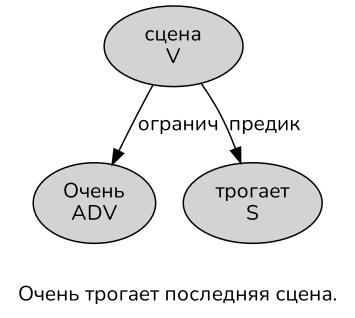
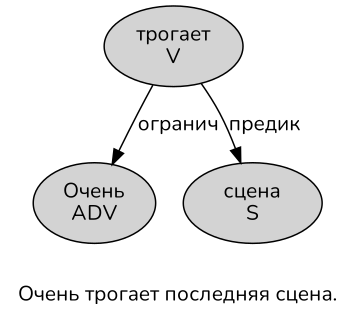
node "сцена V": label "сцена V" -> "трогает V"
node "трогает S": label "трогает S" -> "сцена S"
